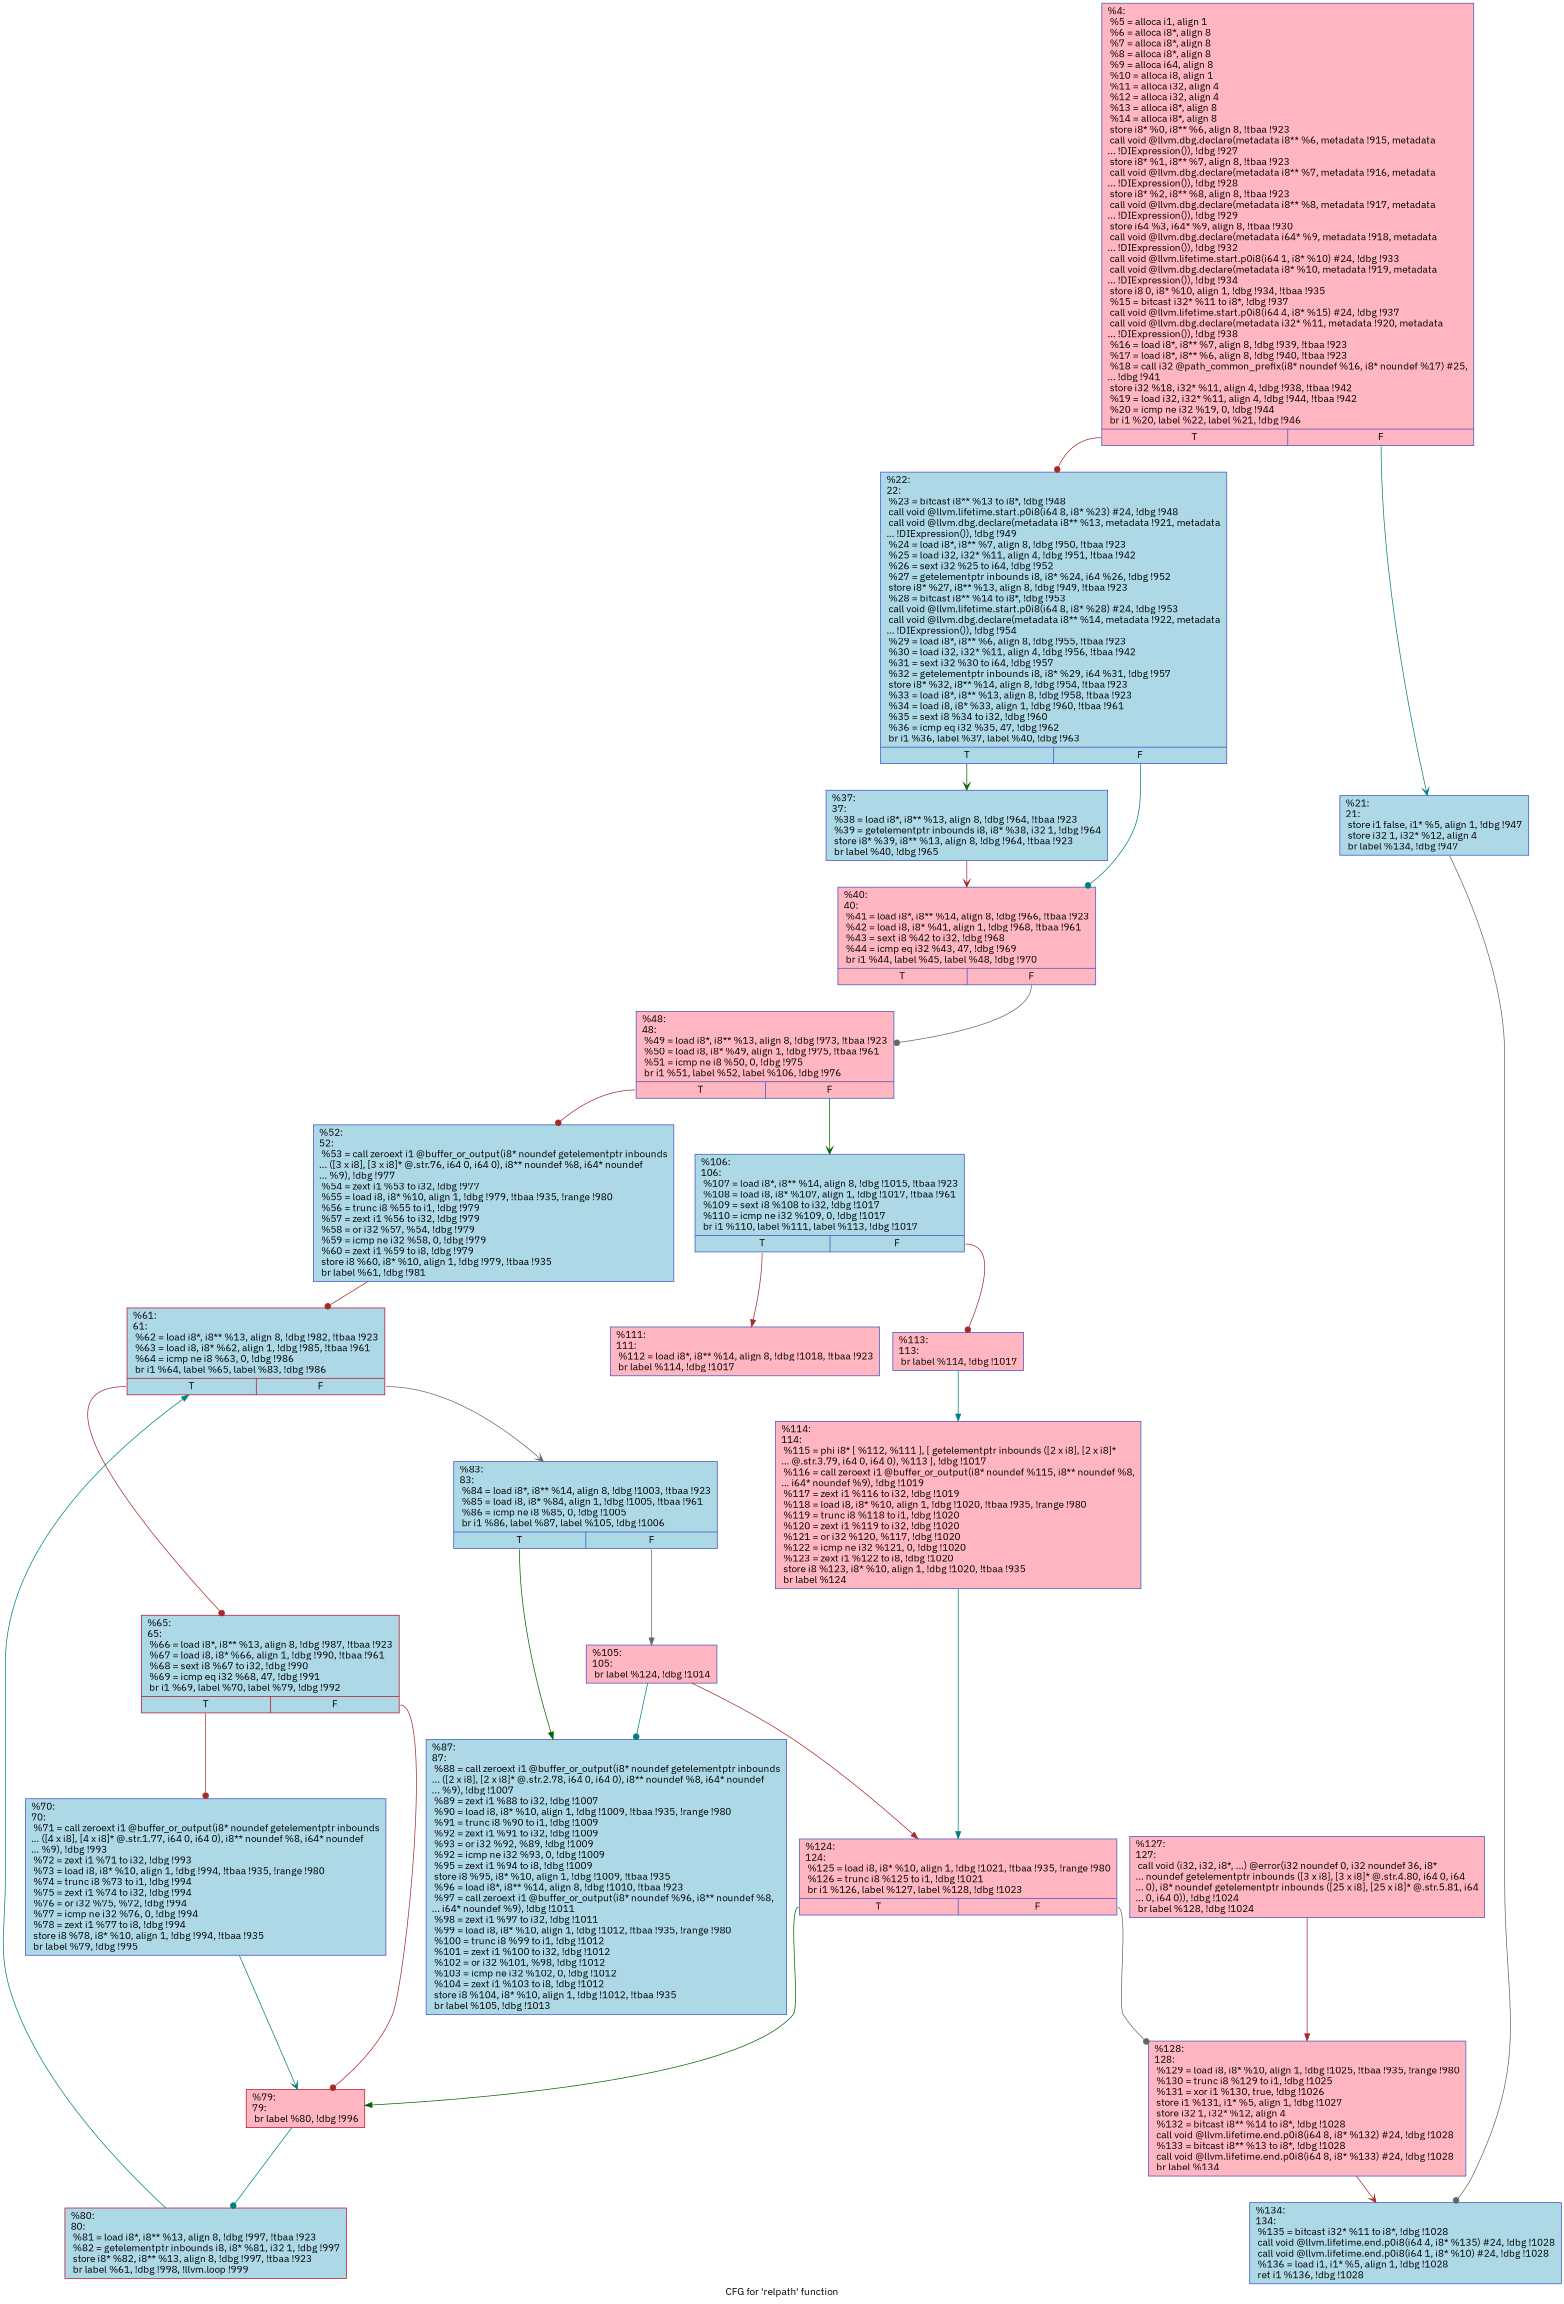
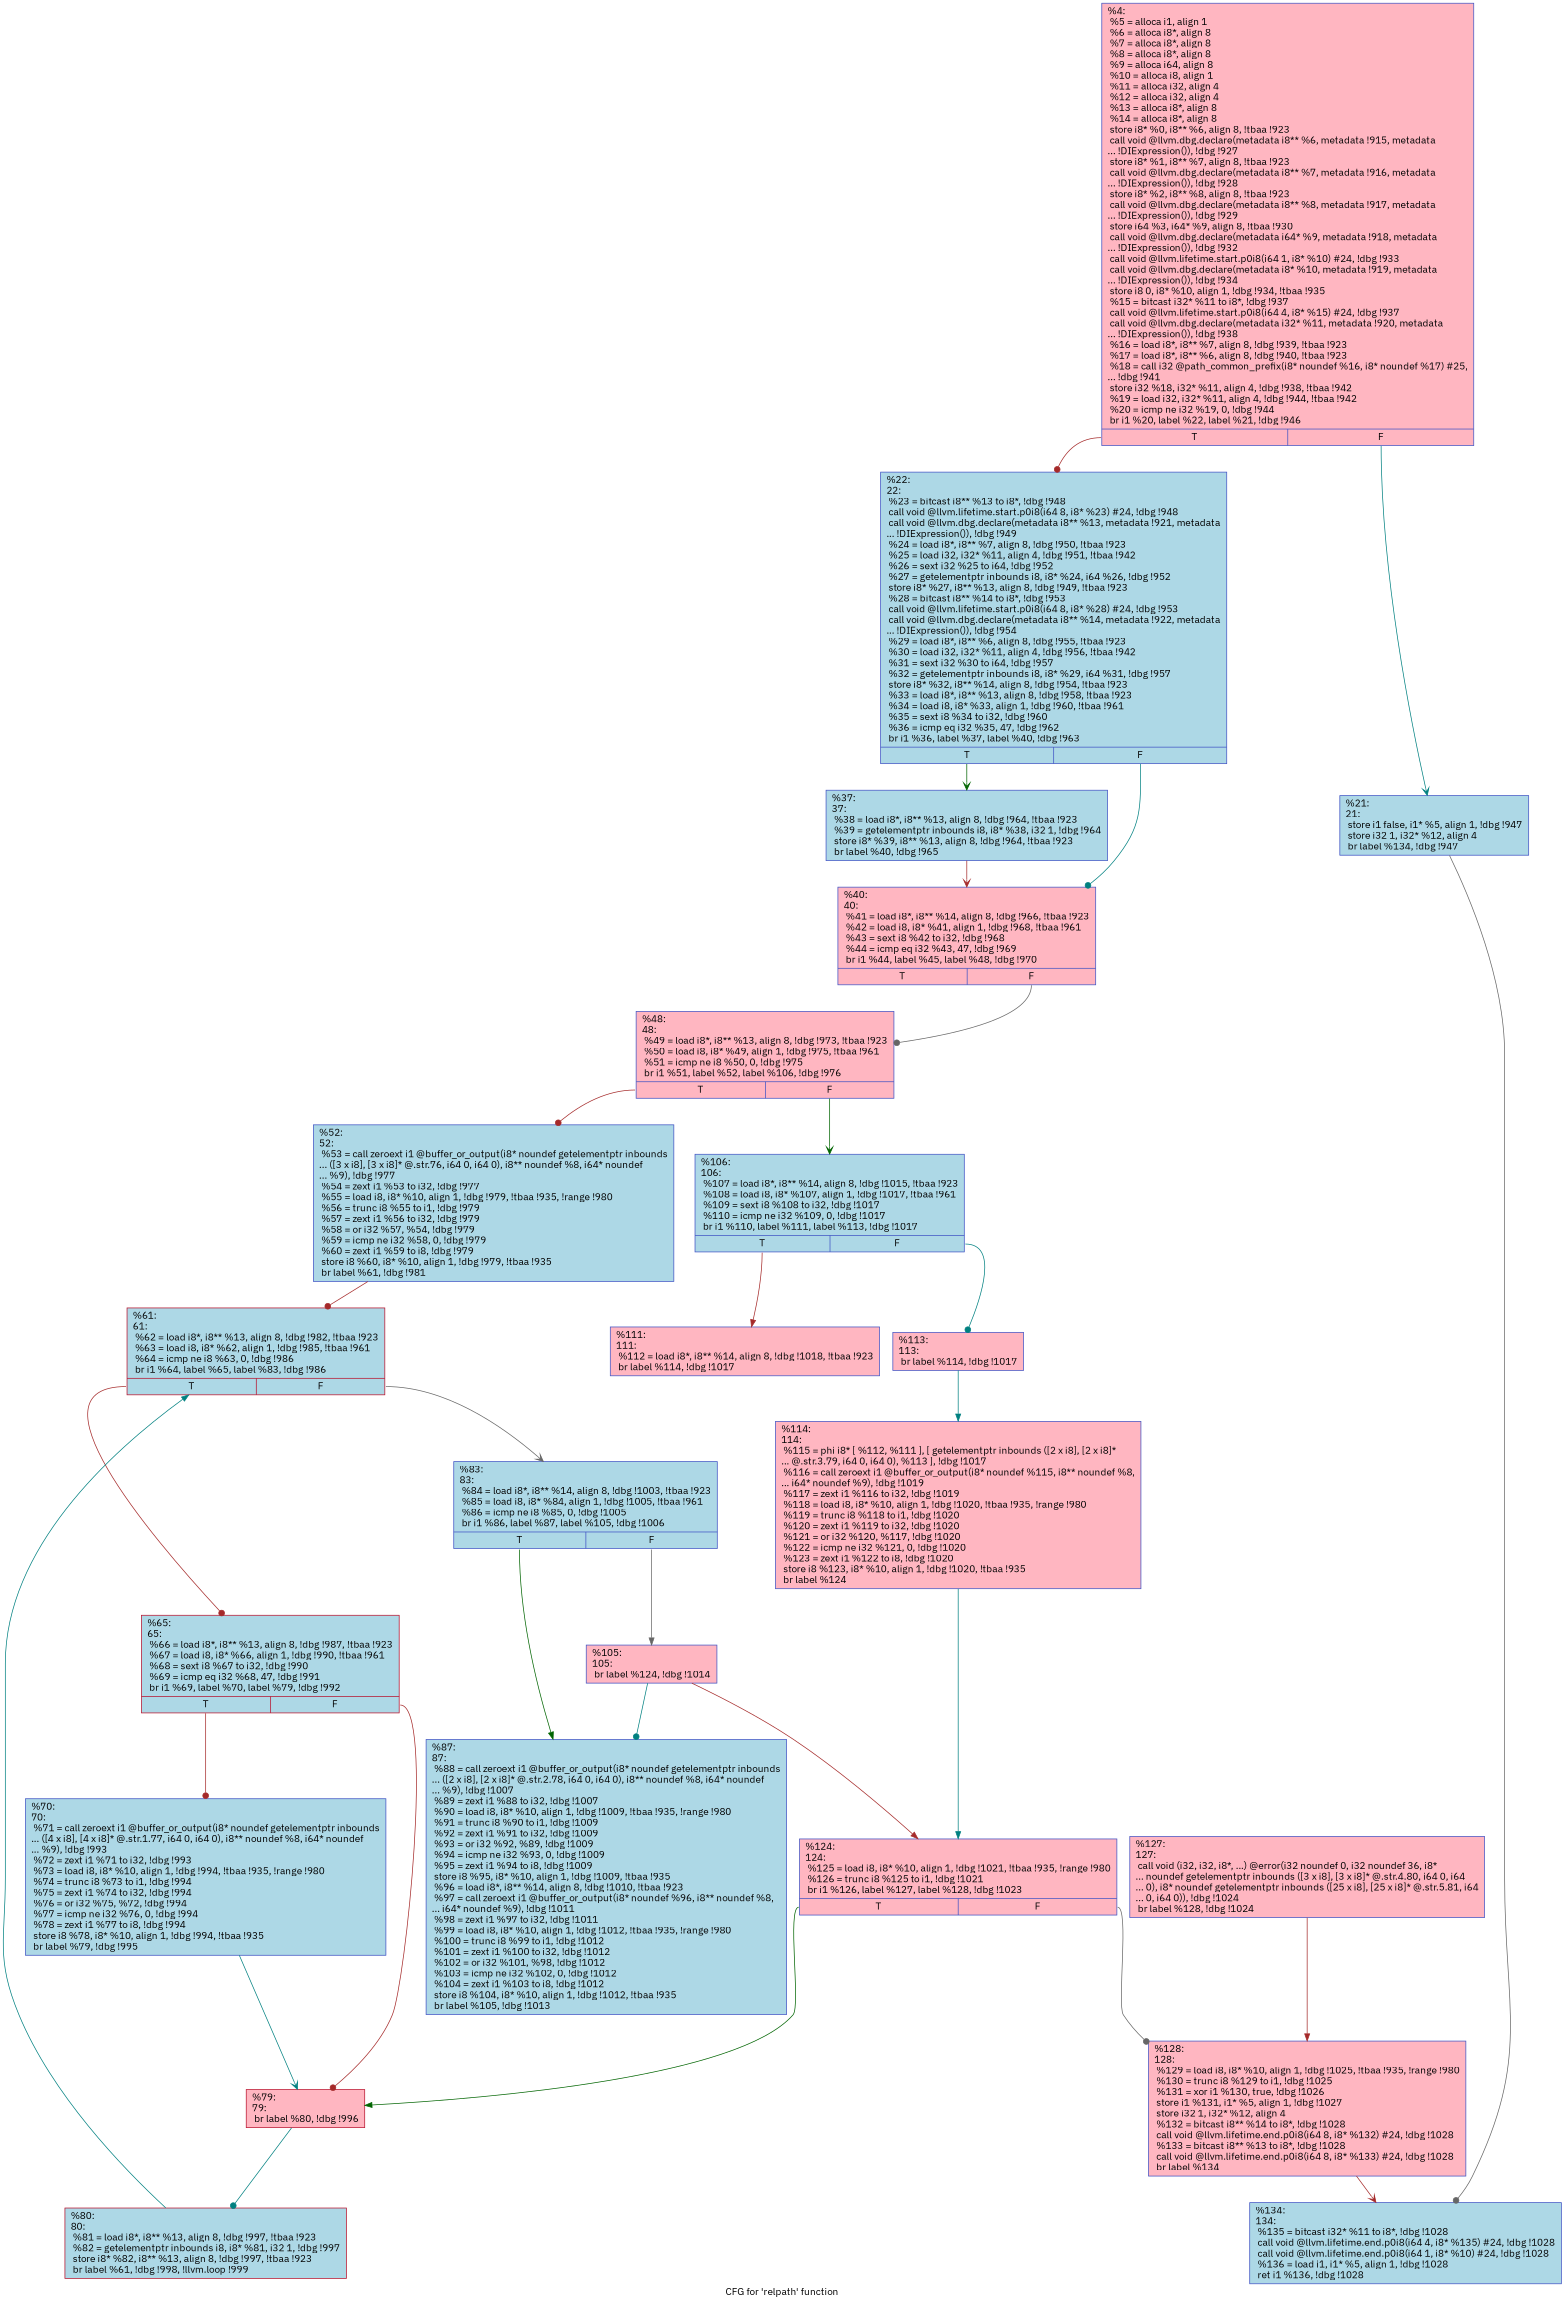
edge "%106:" -> "%113:": color brown -> teal
node "%87:": text "%92 = icmp ne i32 %93, 0, !dbg !1009" -> "%94 = icmp ne i32 %93, 0, !dbg !1009"
